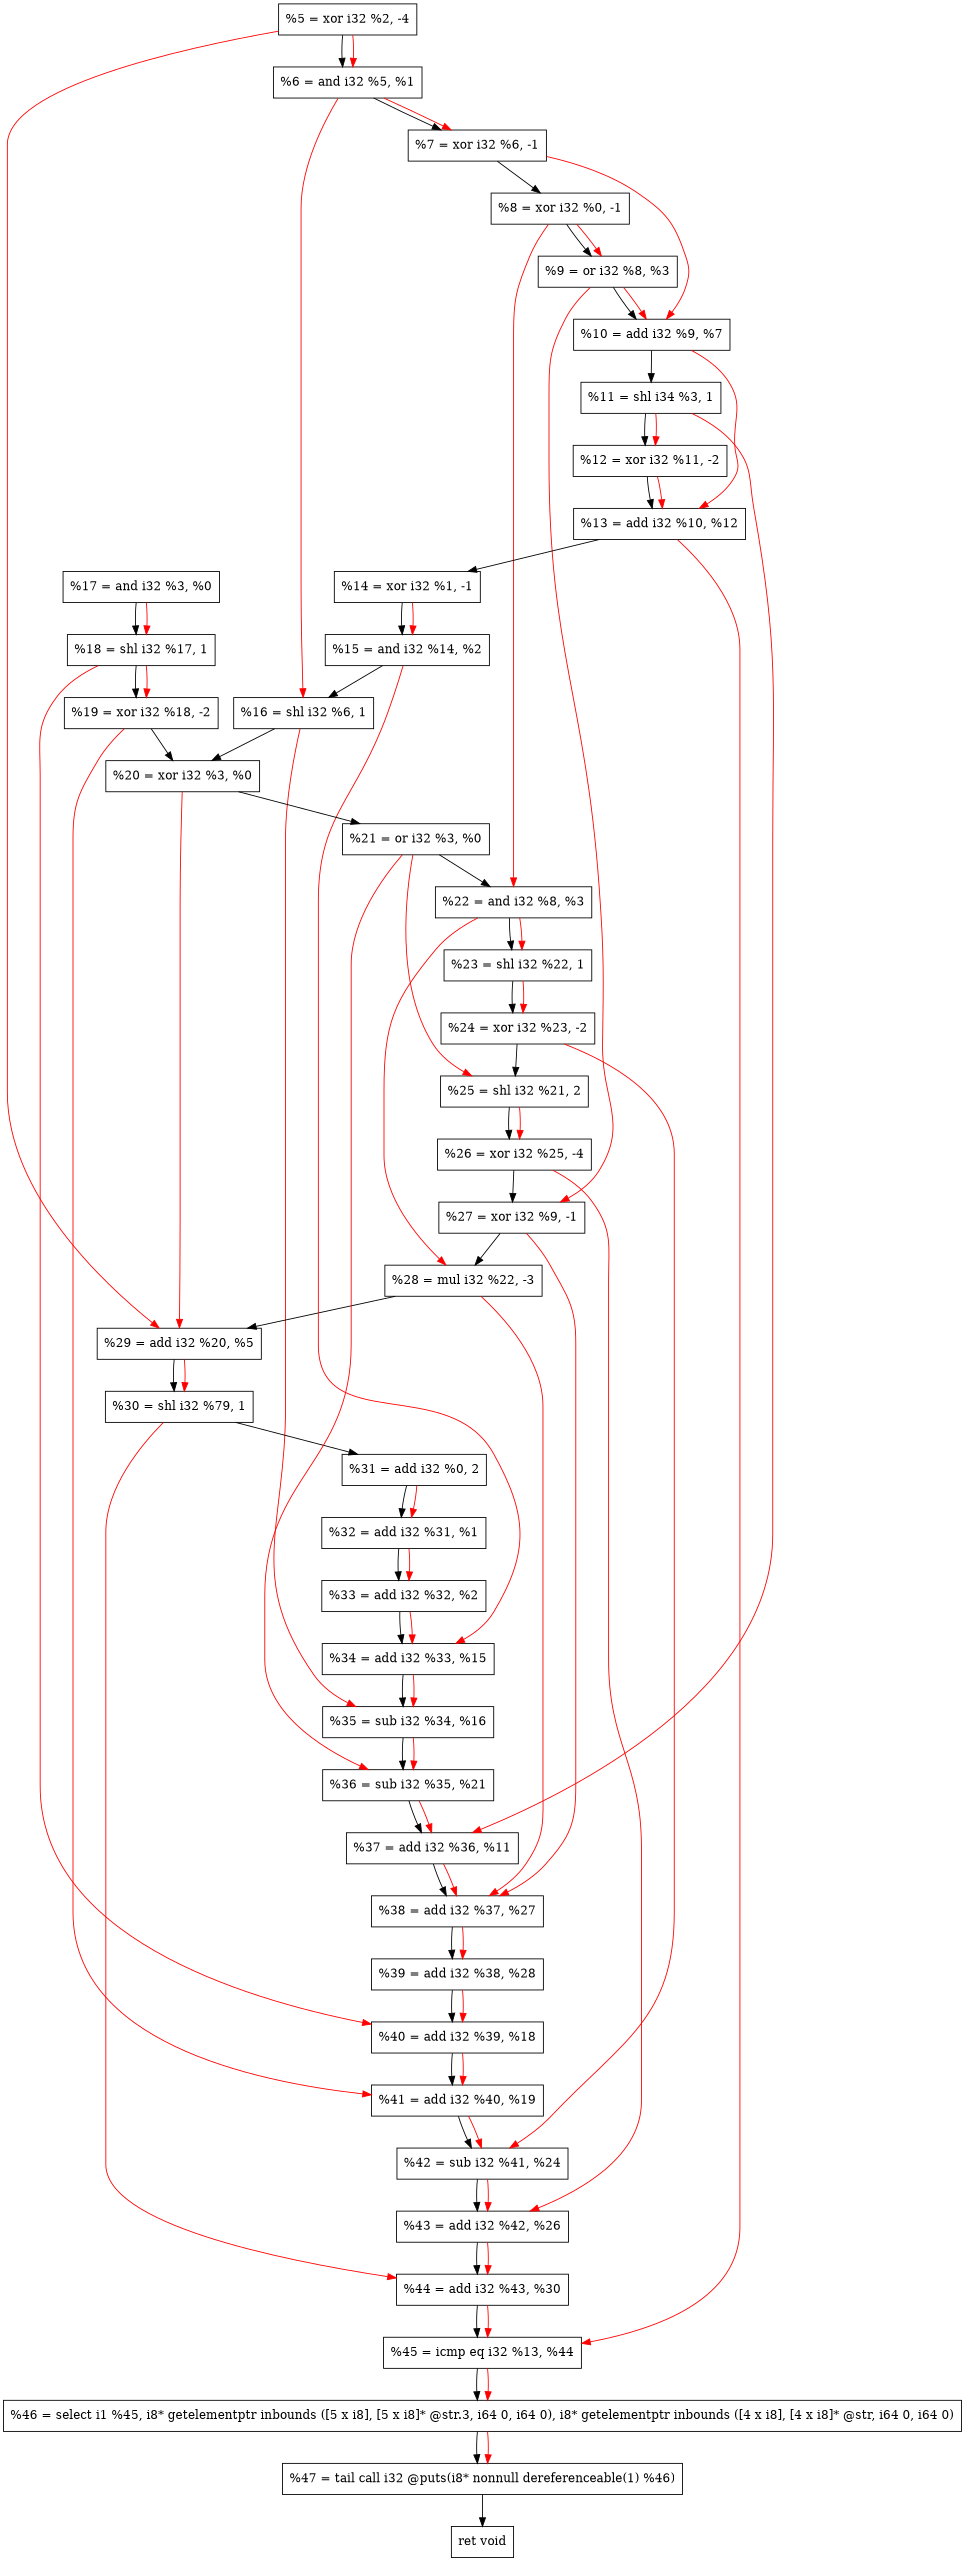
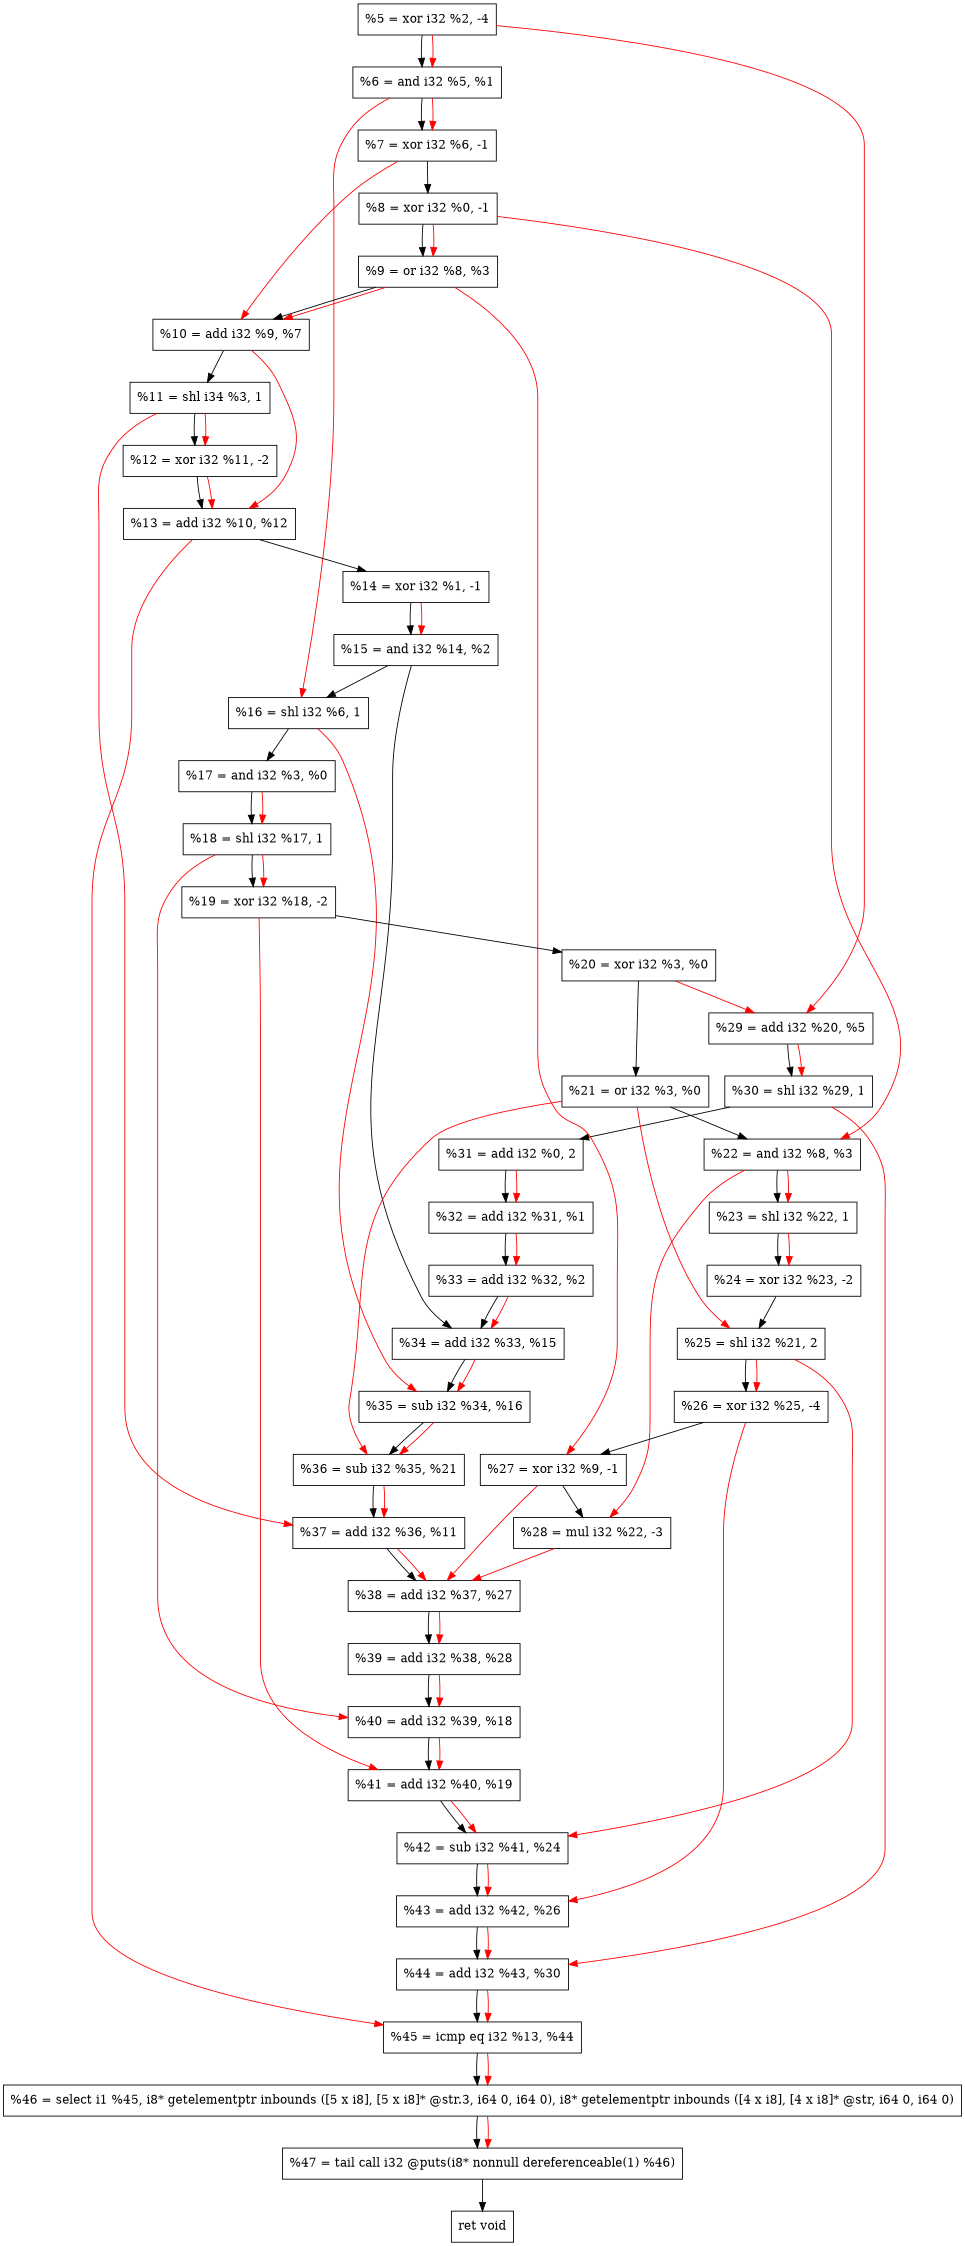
edge "%16 = shl i32 %6, 1" -> "%20 = xor i32 %3, %0": now "%16 = shl i32 %6, 1" -> "%17 = and i32 %3, %0"
edge "%15 = and i32 %14, %2" -> "%34 = add i32 %33, %15": color red -> black
edge "%28 = mul i32 %22, -3" -> "%29 = add i32 %20, %5": removed
node "%30 = shl i32 %79, 1": label "%30 = shl i32 %79, 1" -> "%30 = shl i32 %29, 1"
edge "%24 = xor i32 %23, -2" -> "%42 = sub i32 %41, %24": now "%25 = shl i32 %21, 2" -> "%42 = sub i32 %41, %24"
